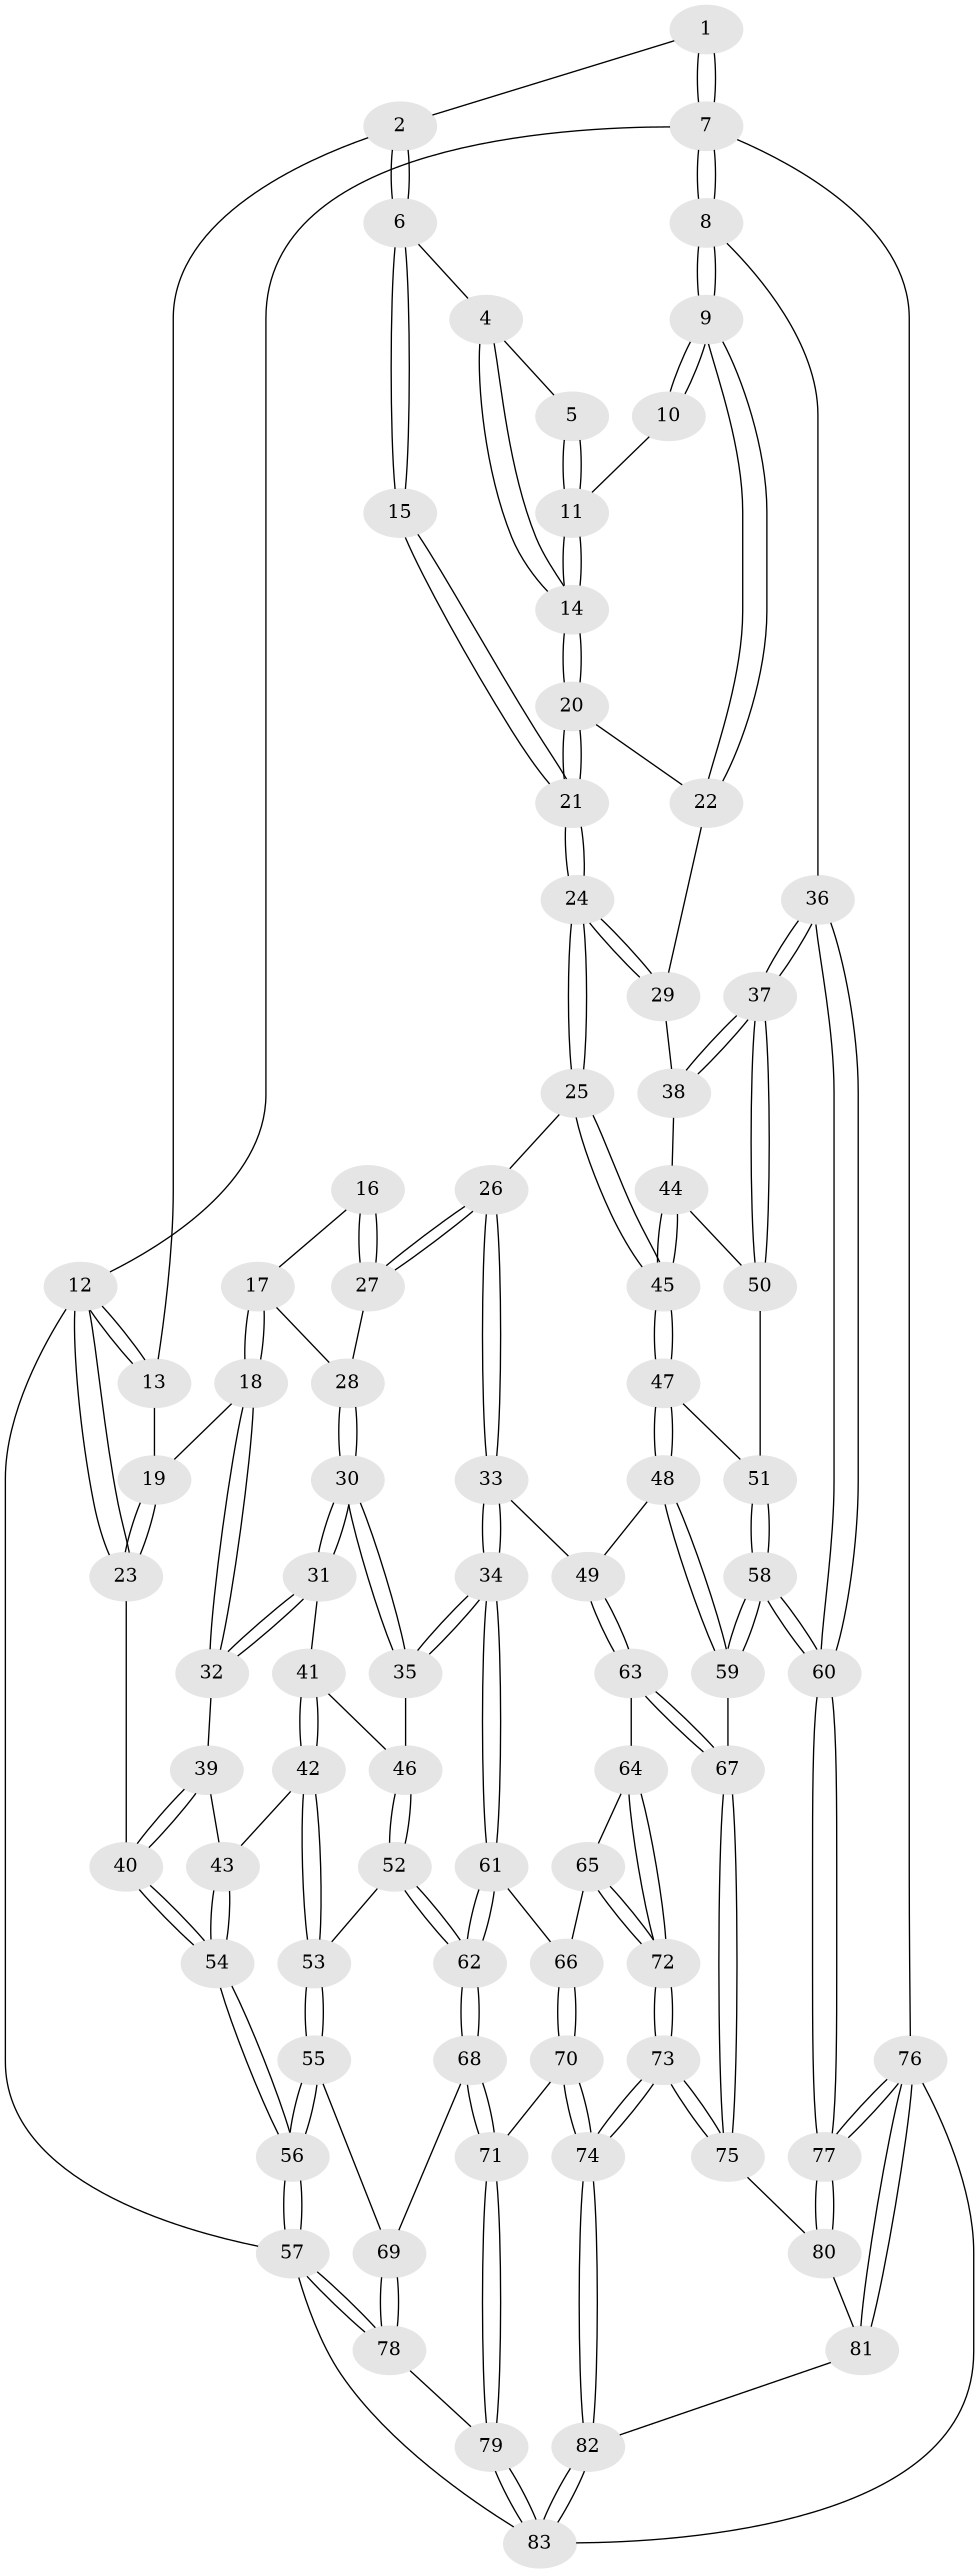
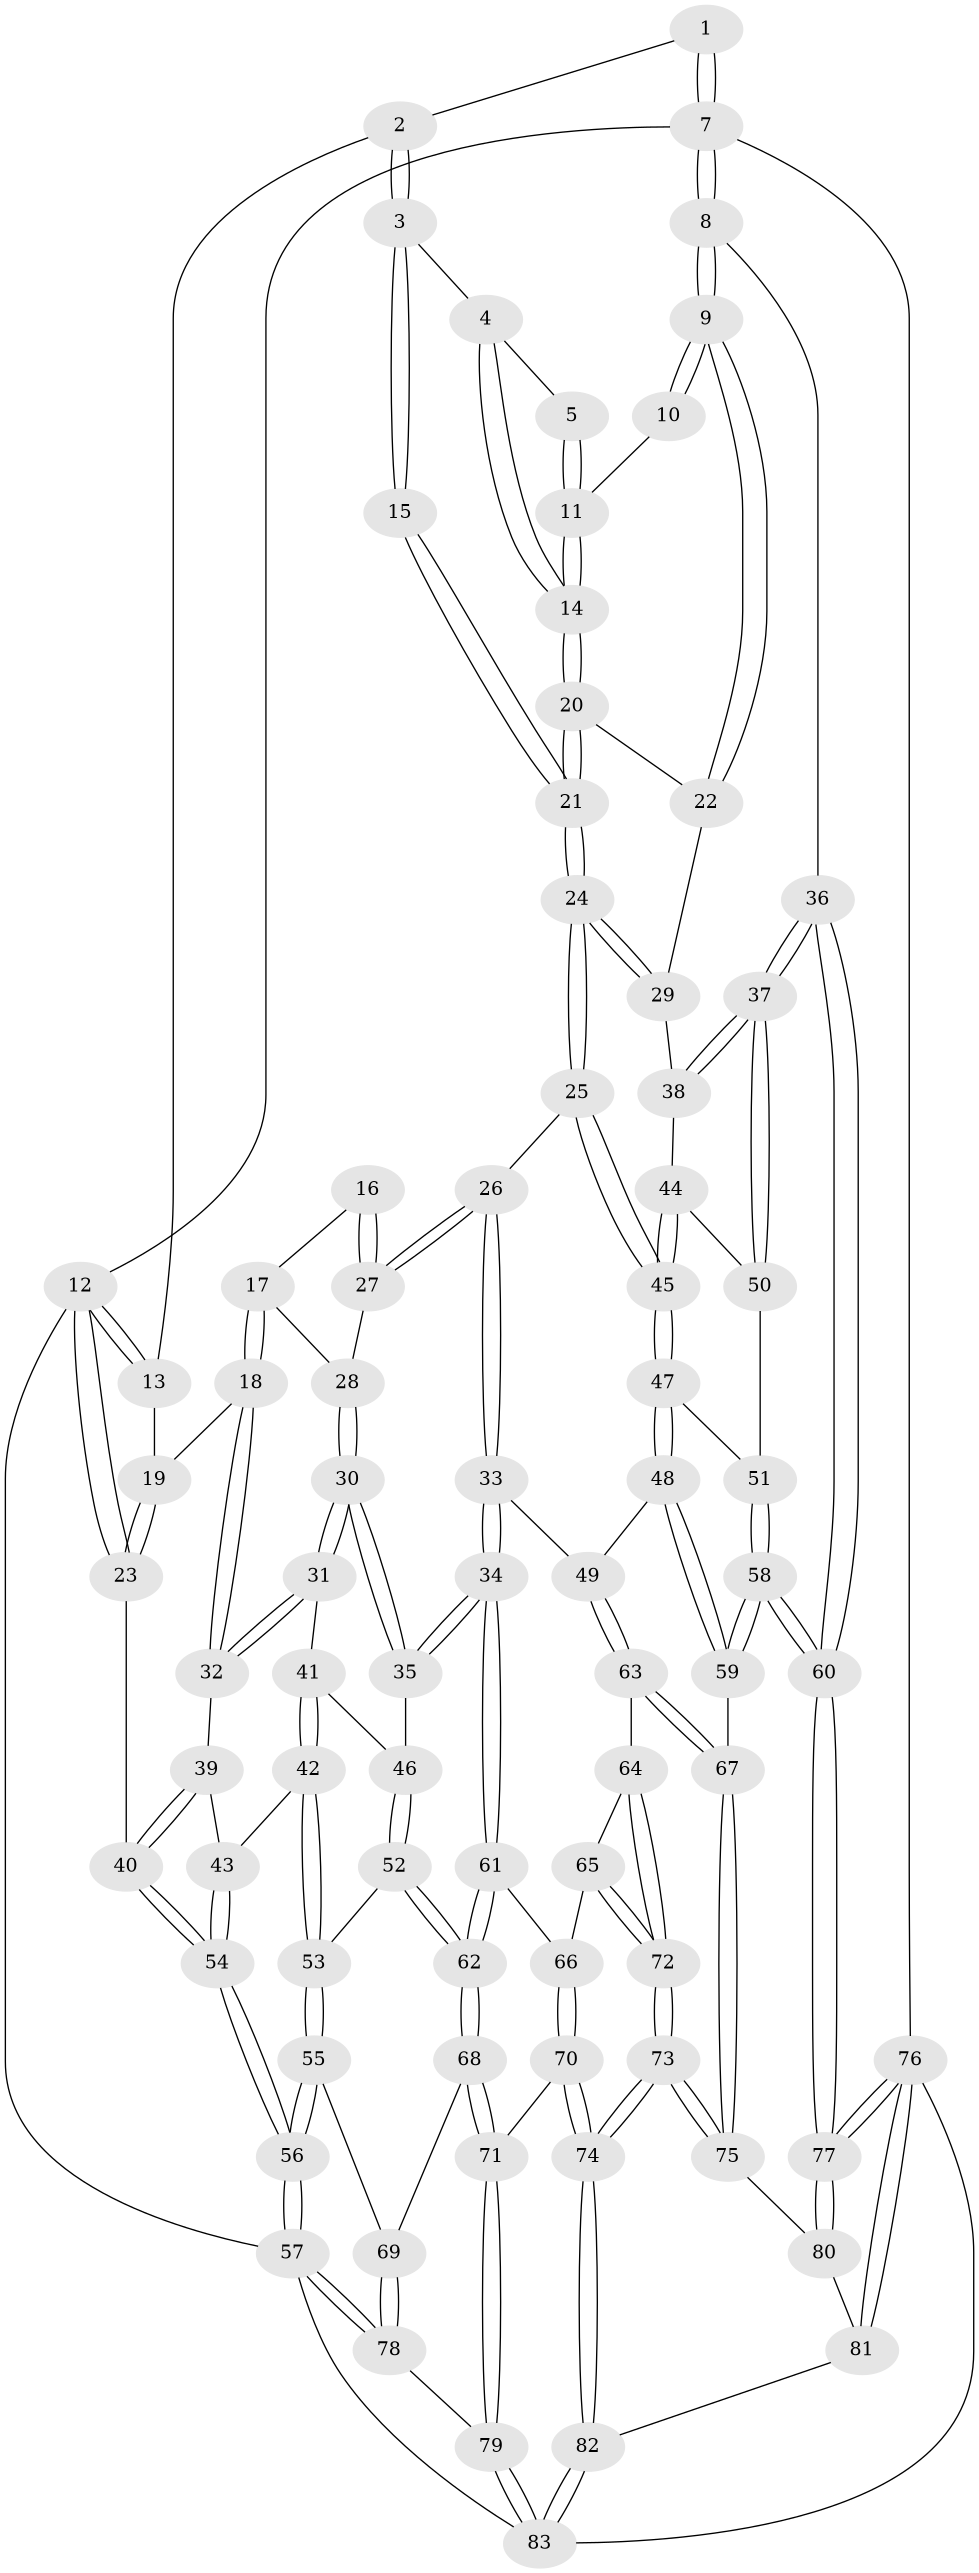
node "6": label "6" -> "3"
